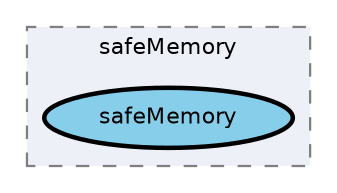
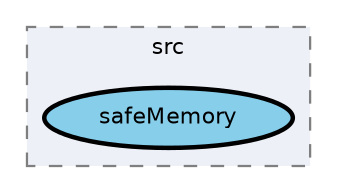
cluster "safeMemory": label "safeMemory" -> "src"
